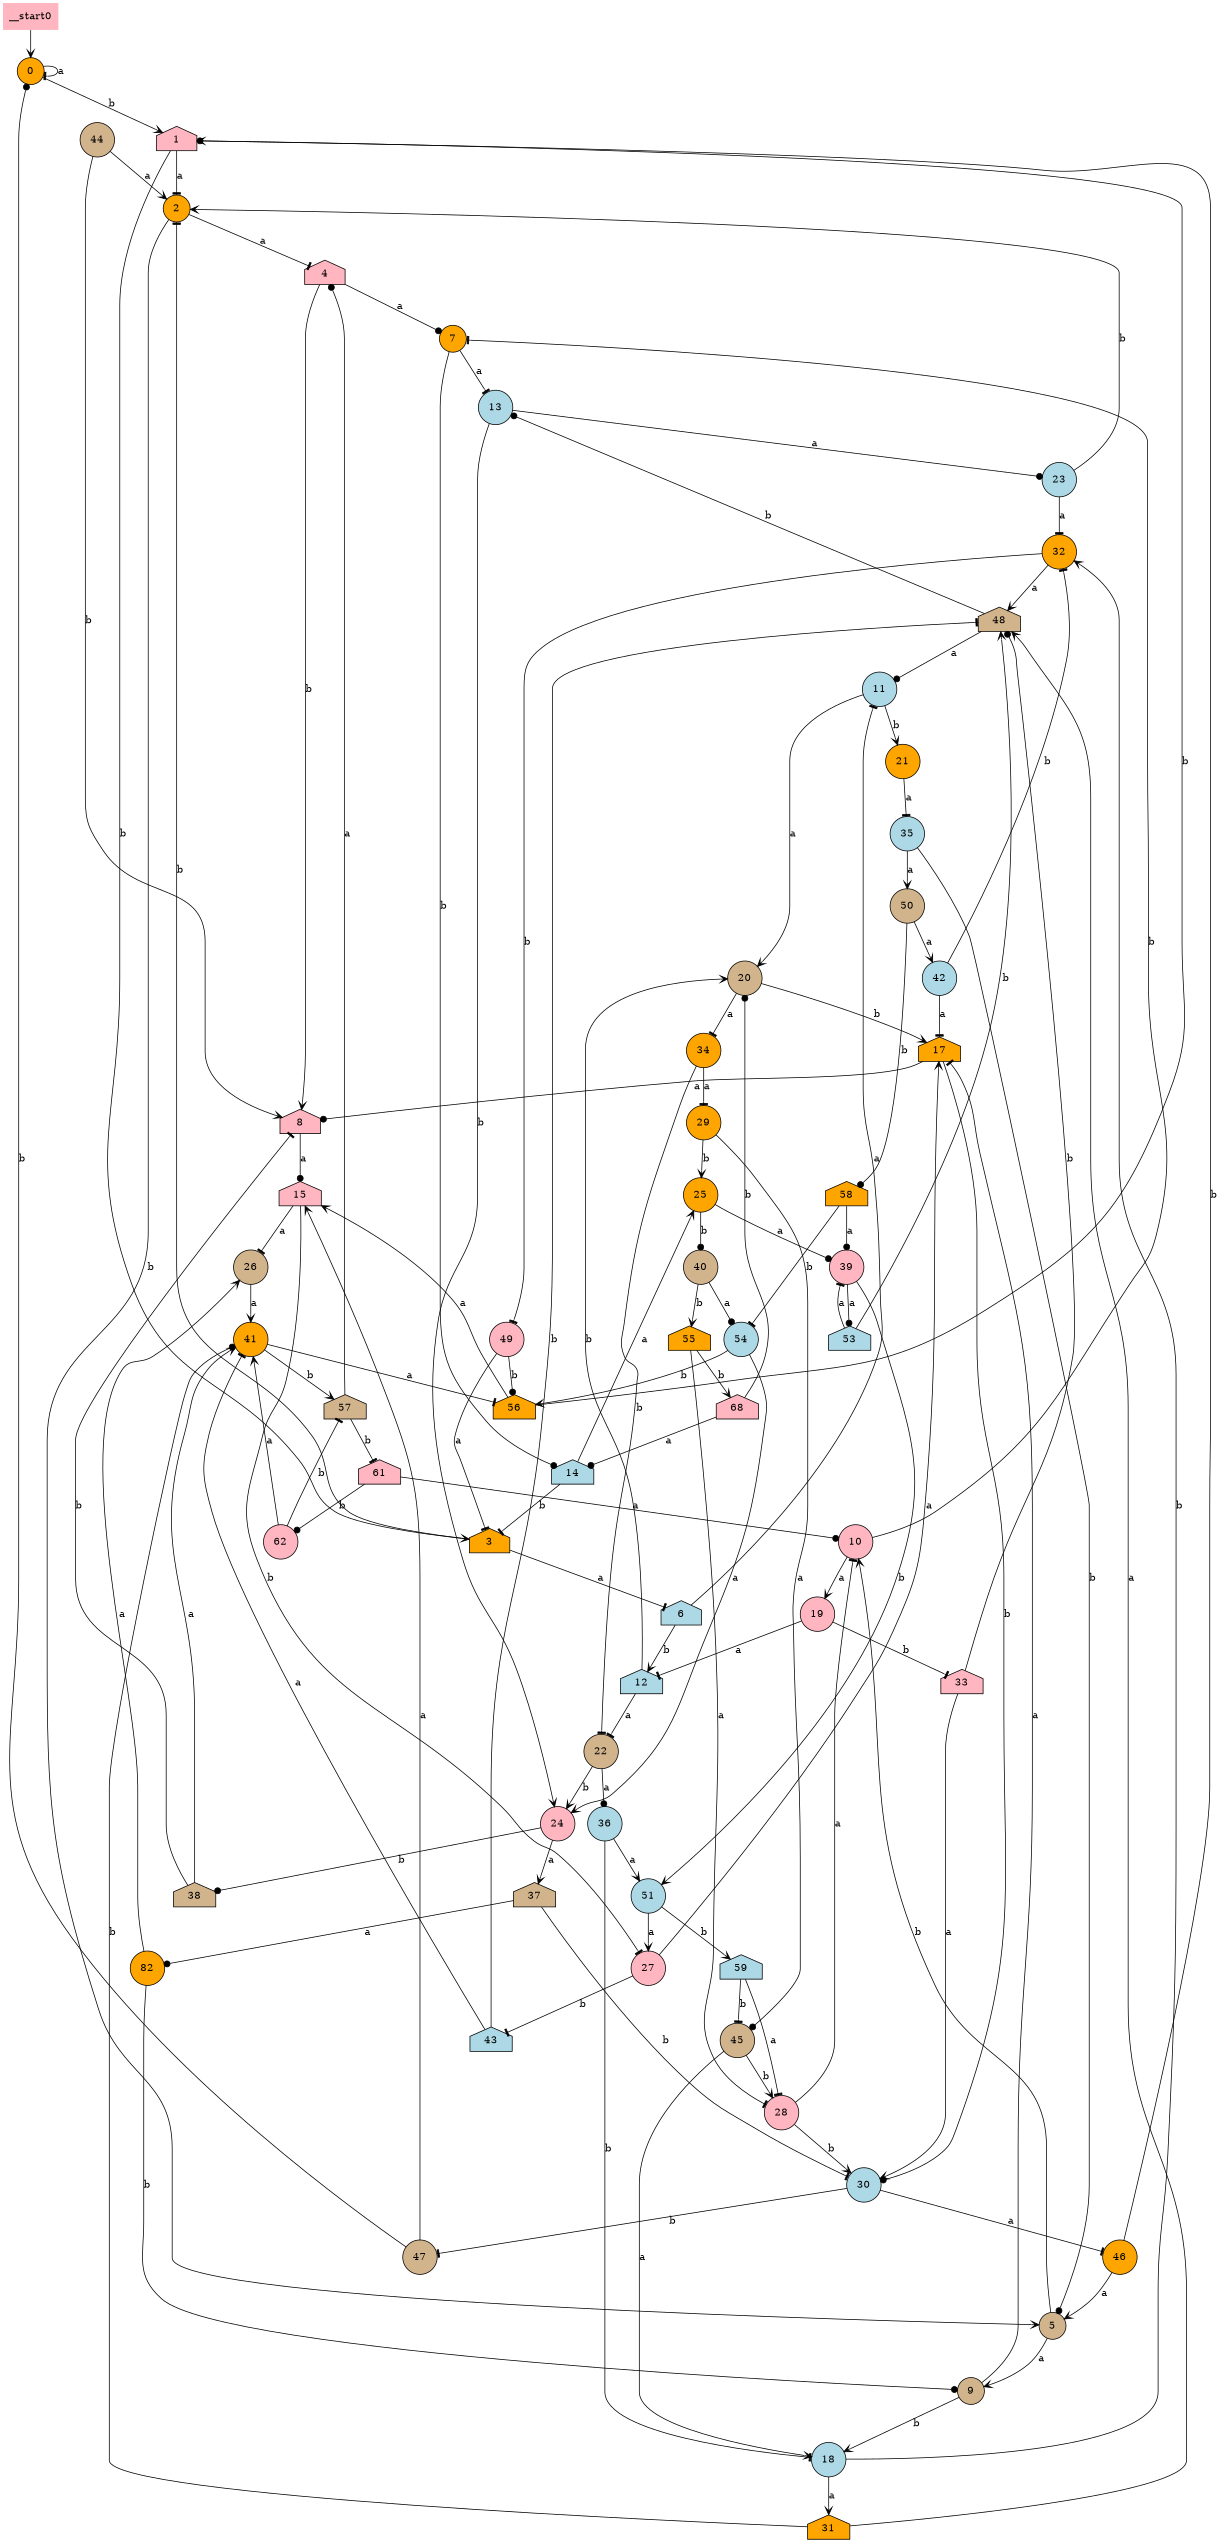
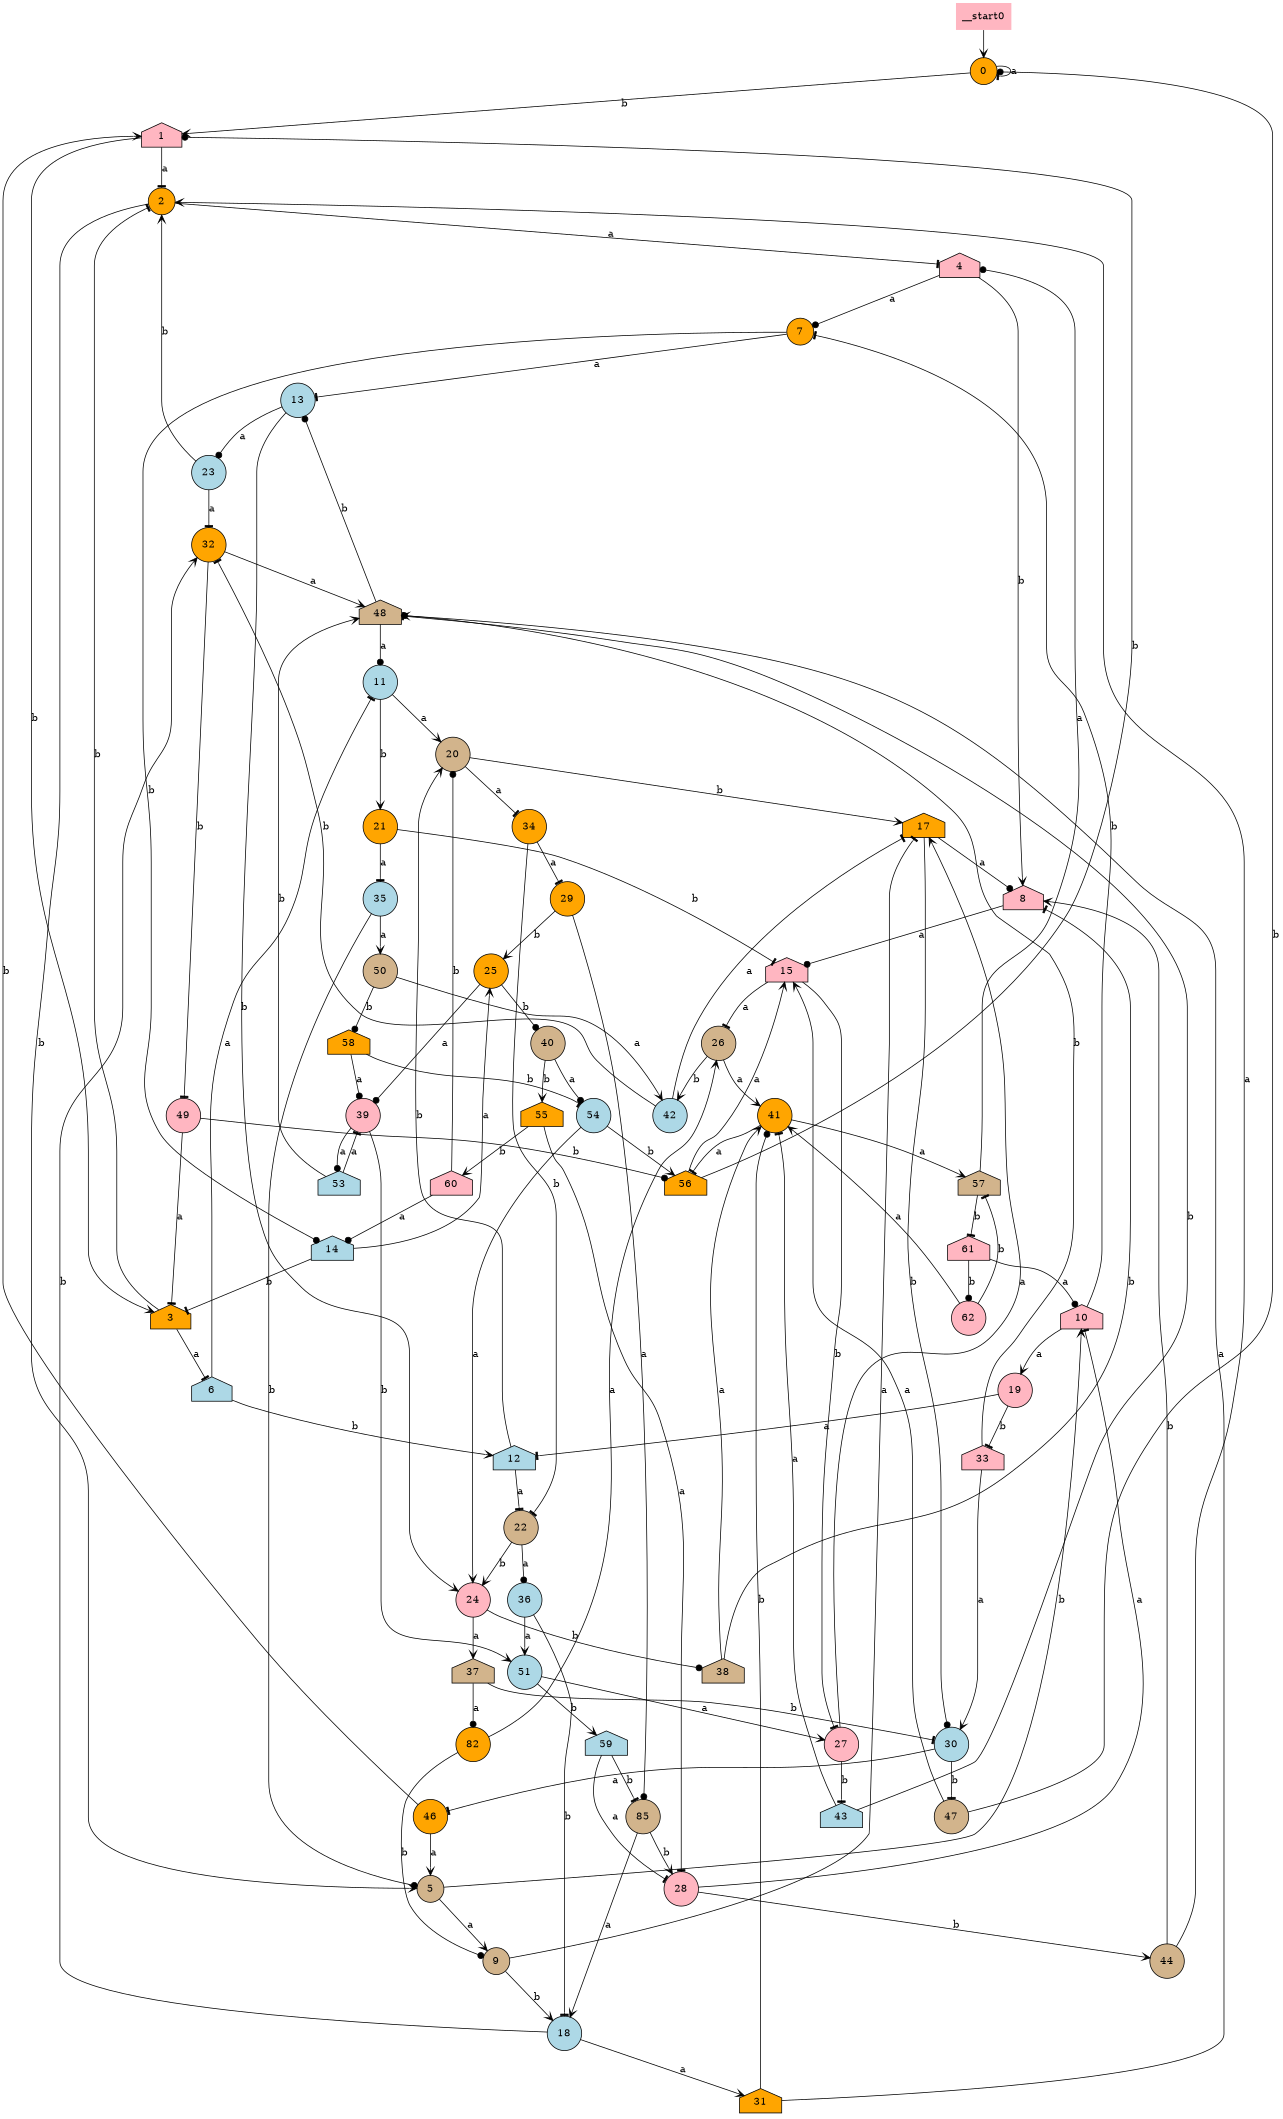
edge "21" -> "15": added, label "b"
edge "26" -> "42": added, label "b"
edge "41" -> "57": label "b" -> "a"
node "68": label "68" -> "60"
node "10": shape circle -> house
node "45": label "45" -> "85"
edge "28" -> "30": now "28" -> "44"
